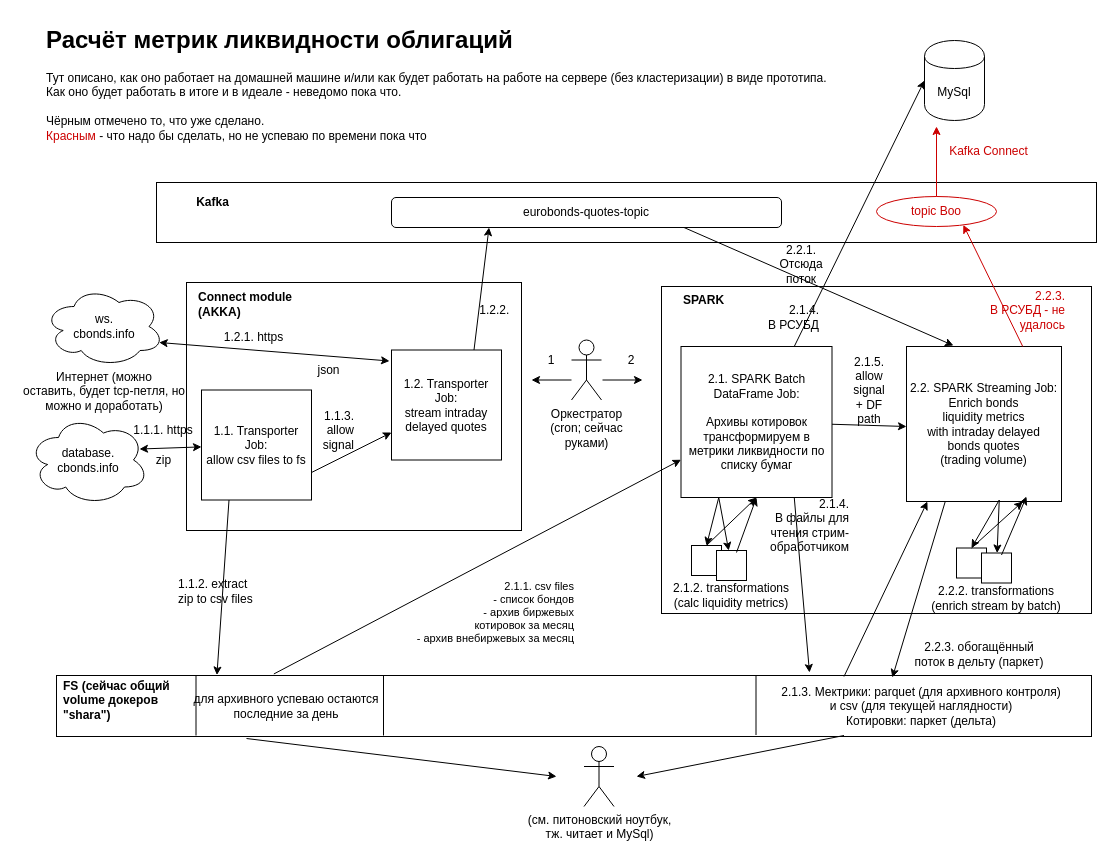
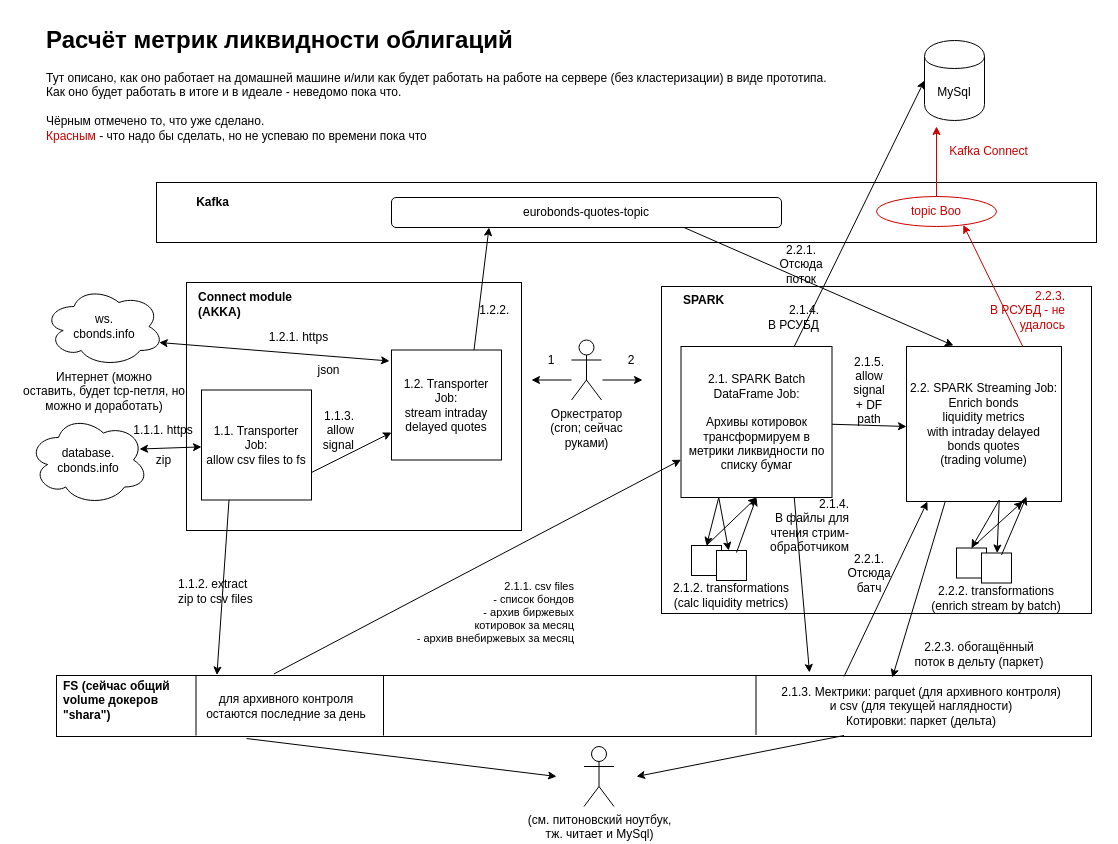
node "1.2.1. https": moved (254, 338) -> (299, 338)
node "2.2.1. Отсюда батч": added
node "для архивного успеваю остаются последние за день": label "для архивного успеваю остаются последние за день" -> "для архивного контроля остаются последние за день"
